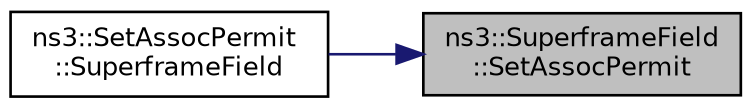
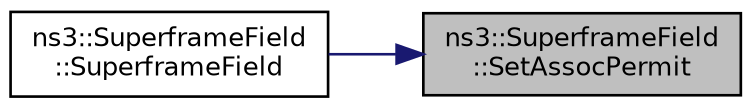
node "ns3::SetAssocPermit ::SuperframeField": label "ns3::SetAssocPermit ::SuperframeField" -> "ns3::SuperframeField ::SuperframeField"
